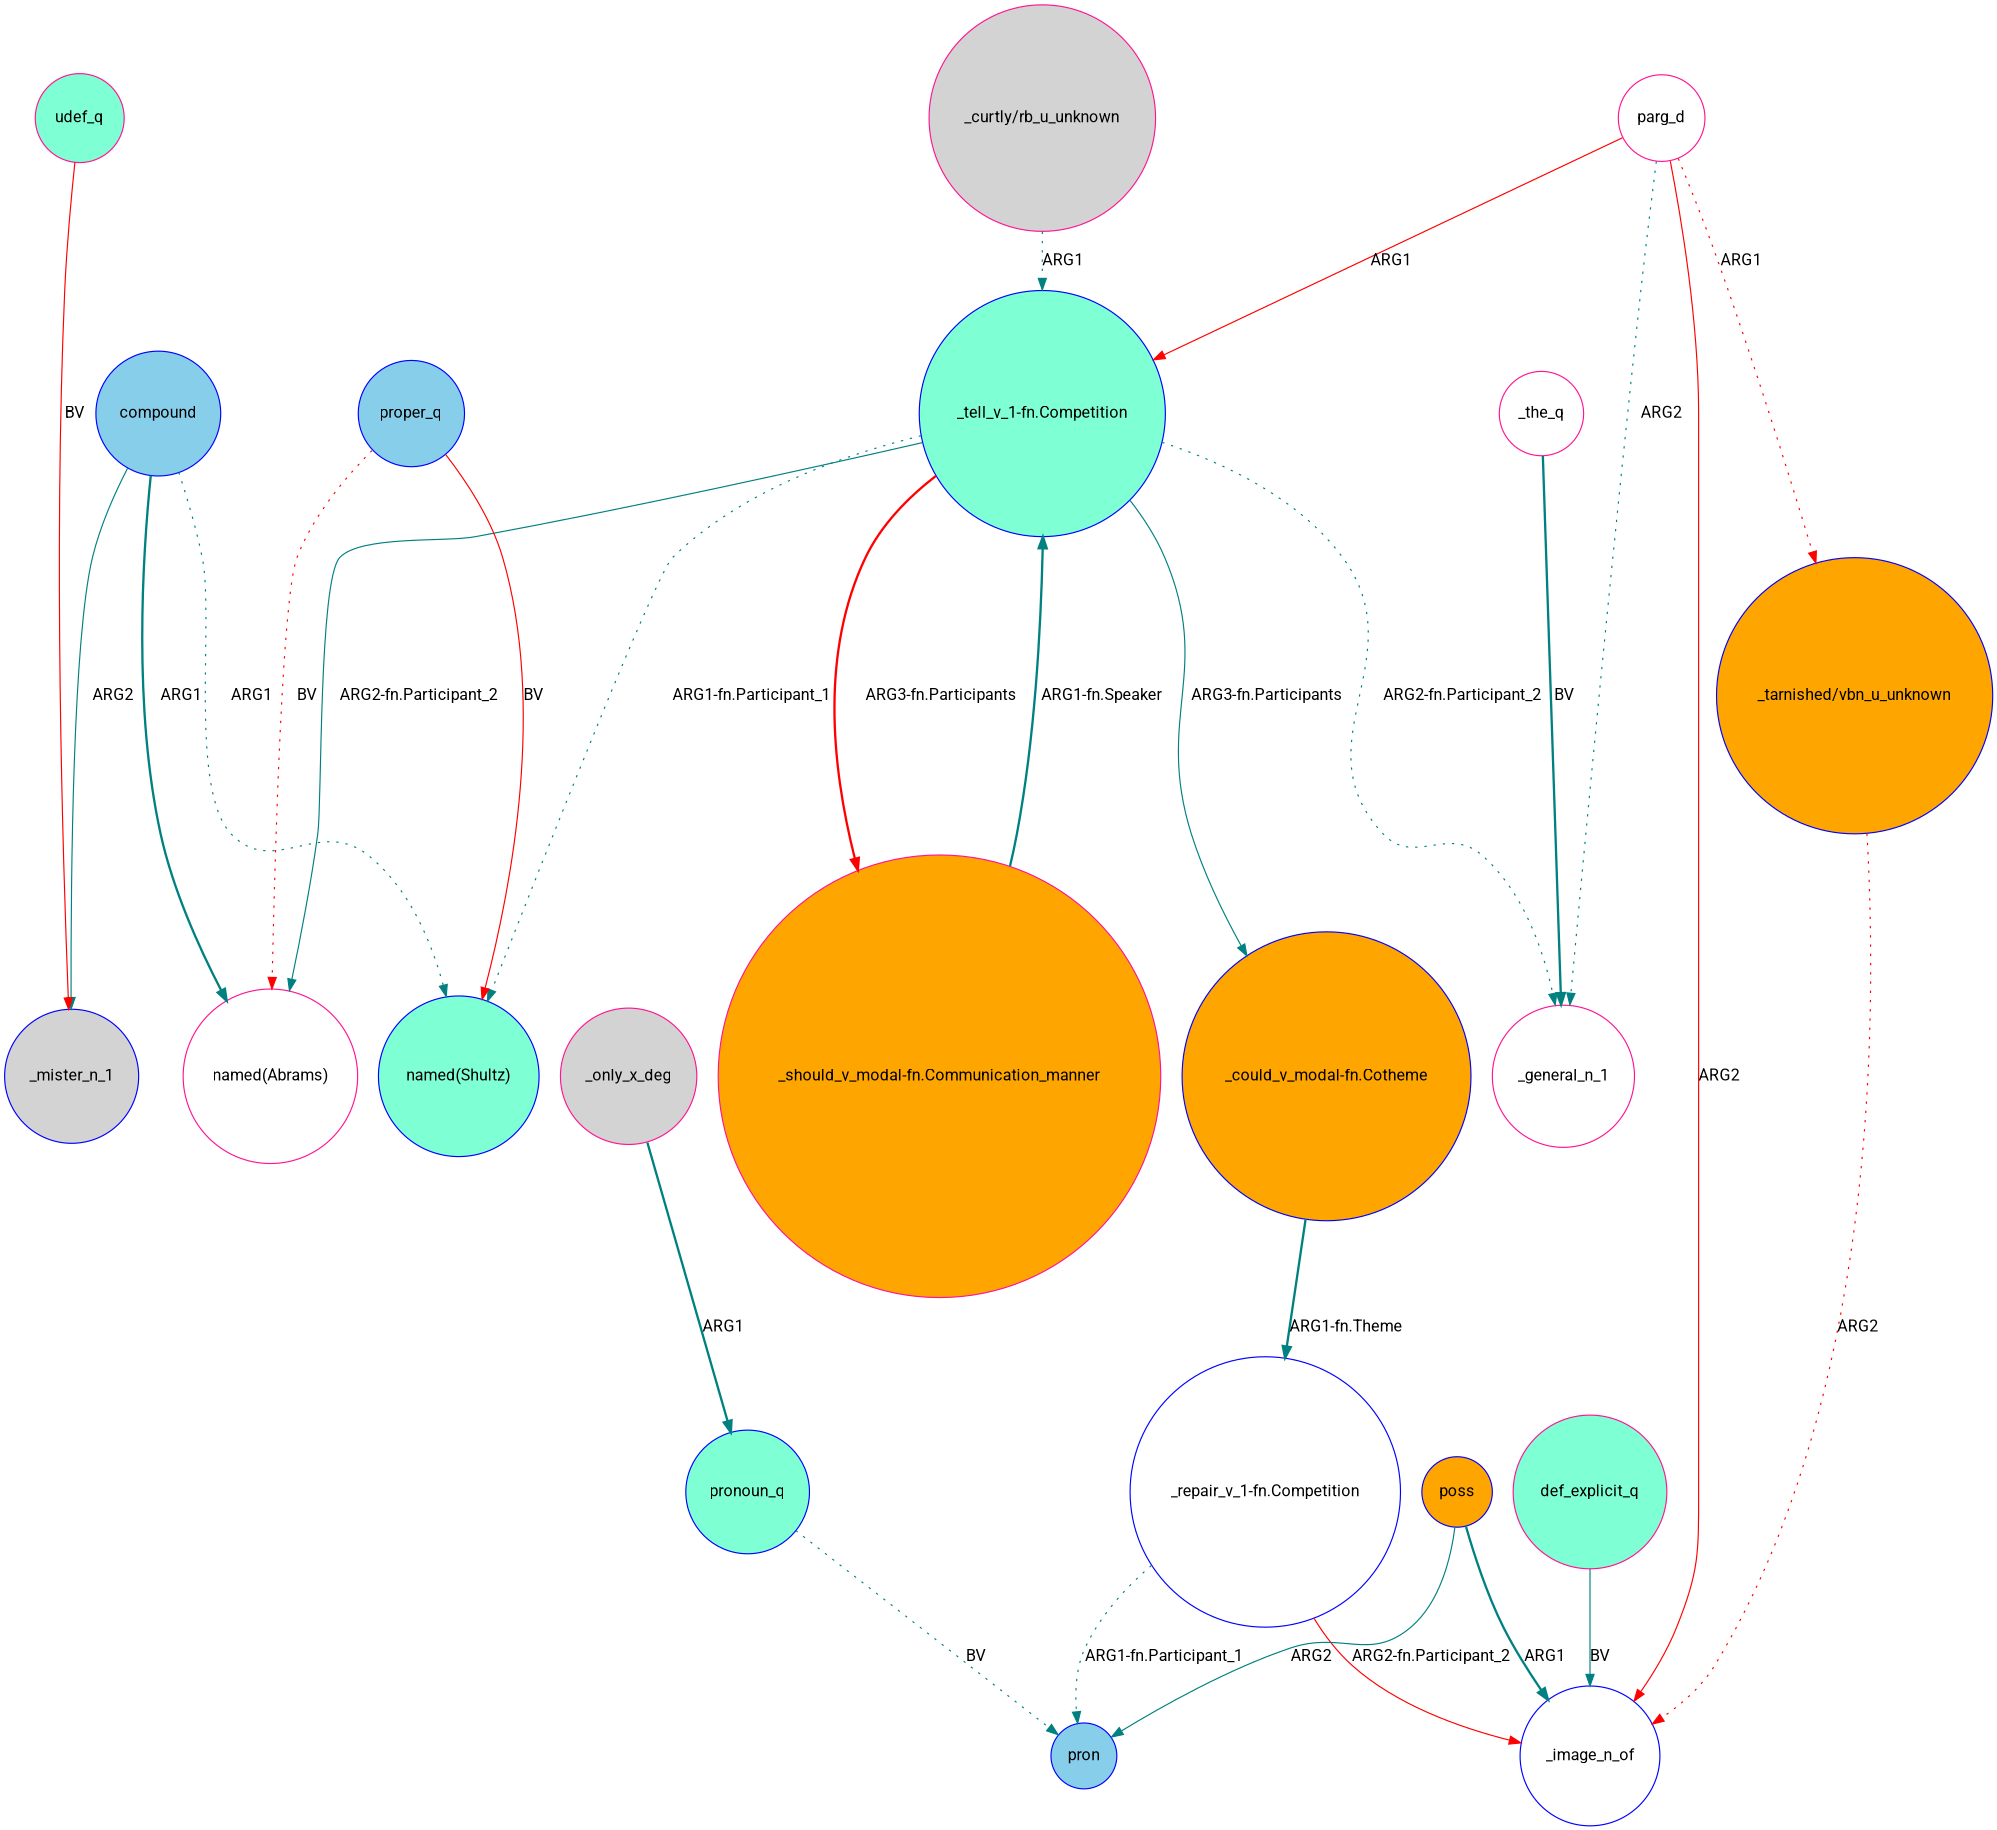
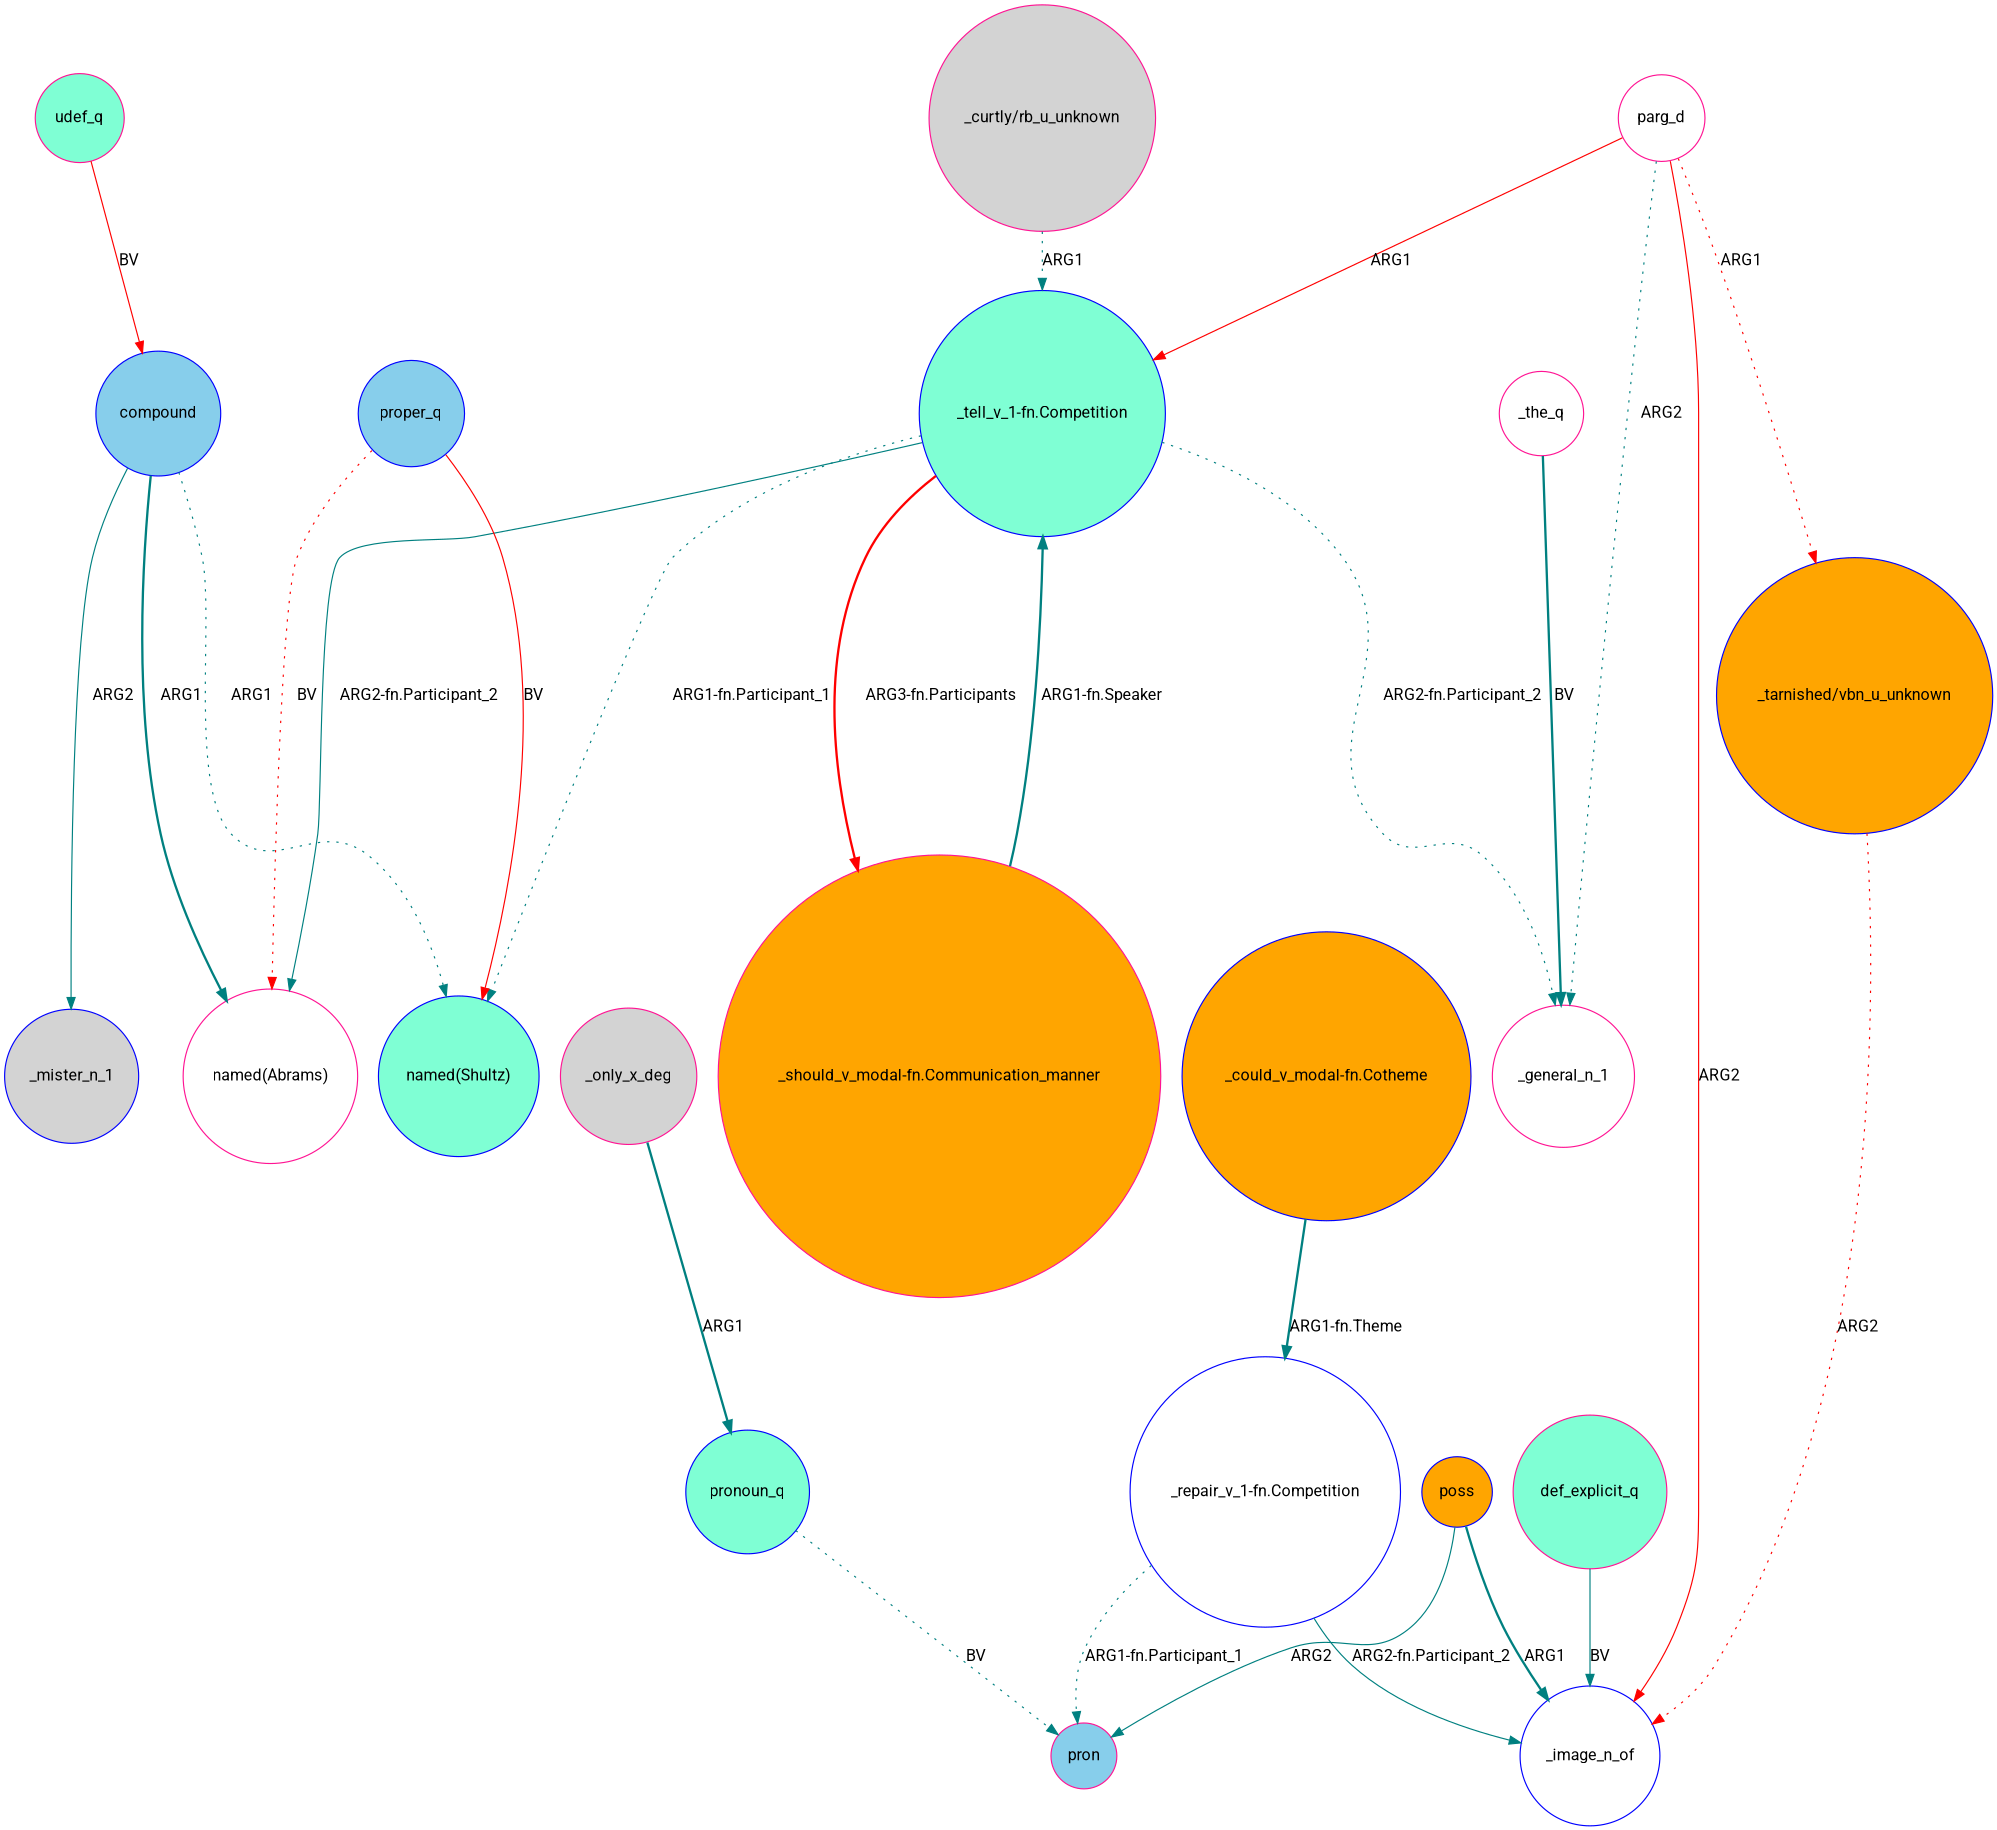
edge "udef_q" -> "_mister_n_1": now "udef_q" -> "compound"
edge "_tell_v_1-fn.Competition" -> "_could_v_modal-fn.Cotheme": removed, label "ARG3-fn.Participants"
edge "_repair_v_1-fn.Competition" -> "_image_n_of": color red -> teal
node "pron": color blue -> deeppink
